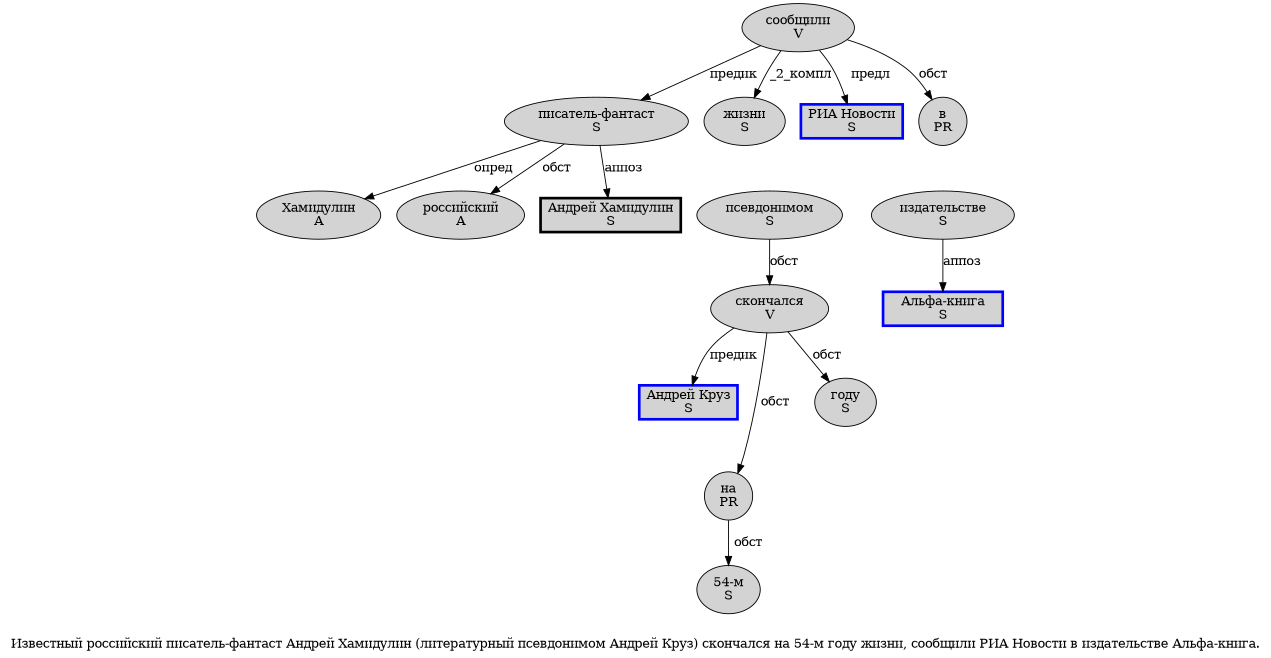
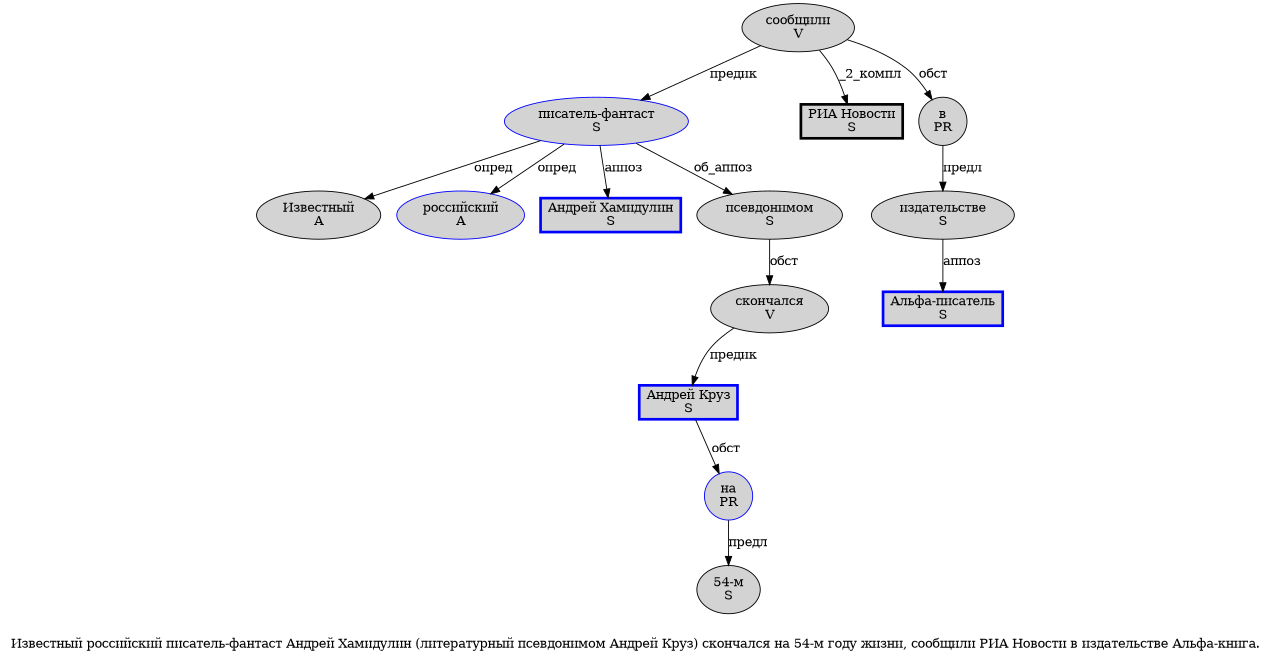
edge "сообщили V" -> "РИА Новости S": label "предл" -> "_2_компл"
node "писатель-фантаст S": color black -> blue
node "жизни S": removed
node "РИА Новости S": color blue -> black
edge "в PR" -> "издательстве S": added, label "предл"
edge "писатель-фантаст S" -> "псевдонимом S": added, label "об_аппоз"
edge "писатель-фантаст S" -> "российский A": label "обст" -> "опред"
node "Хамидулин A": label "Хамидулин A" -> "Известный A"
node "российский A": color black -> blue
node "Андрей Хамидулин S": color black -> blue
node "Альфа-книга S": label "Альфа-книга S" -> "Альфа-писатель S"
edge "скончался V" -> "на PR": now "Андрей Круз S" -> "на PR"
node "году S": removed
node "на PR": color black -> blue
edge "на PR" -> "54-м S": label "обст" -> "предл"
